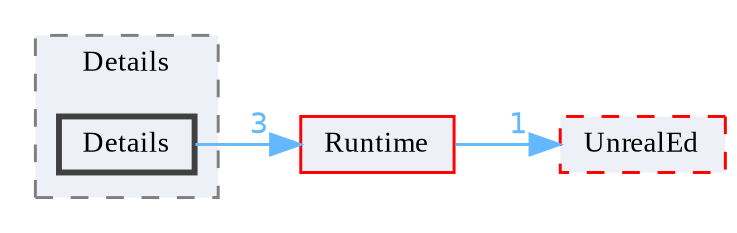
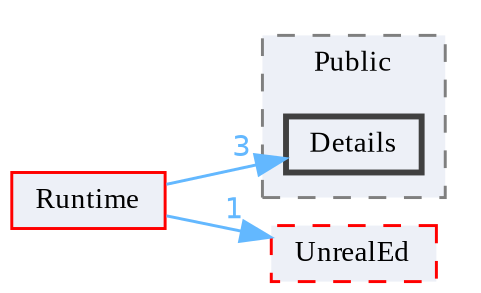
cluster "Details": label "Details" -> "Public"
edge "Details" -> "Runtime": reversed
